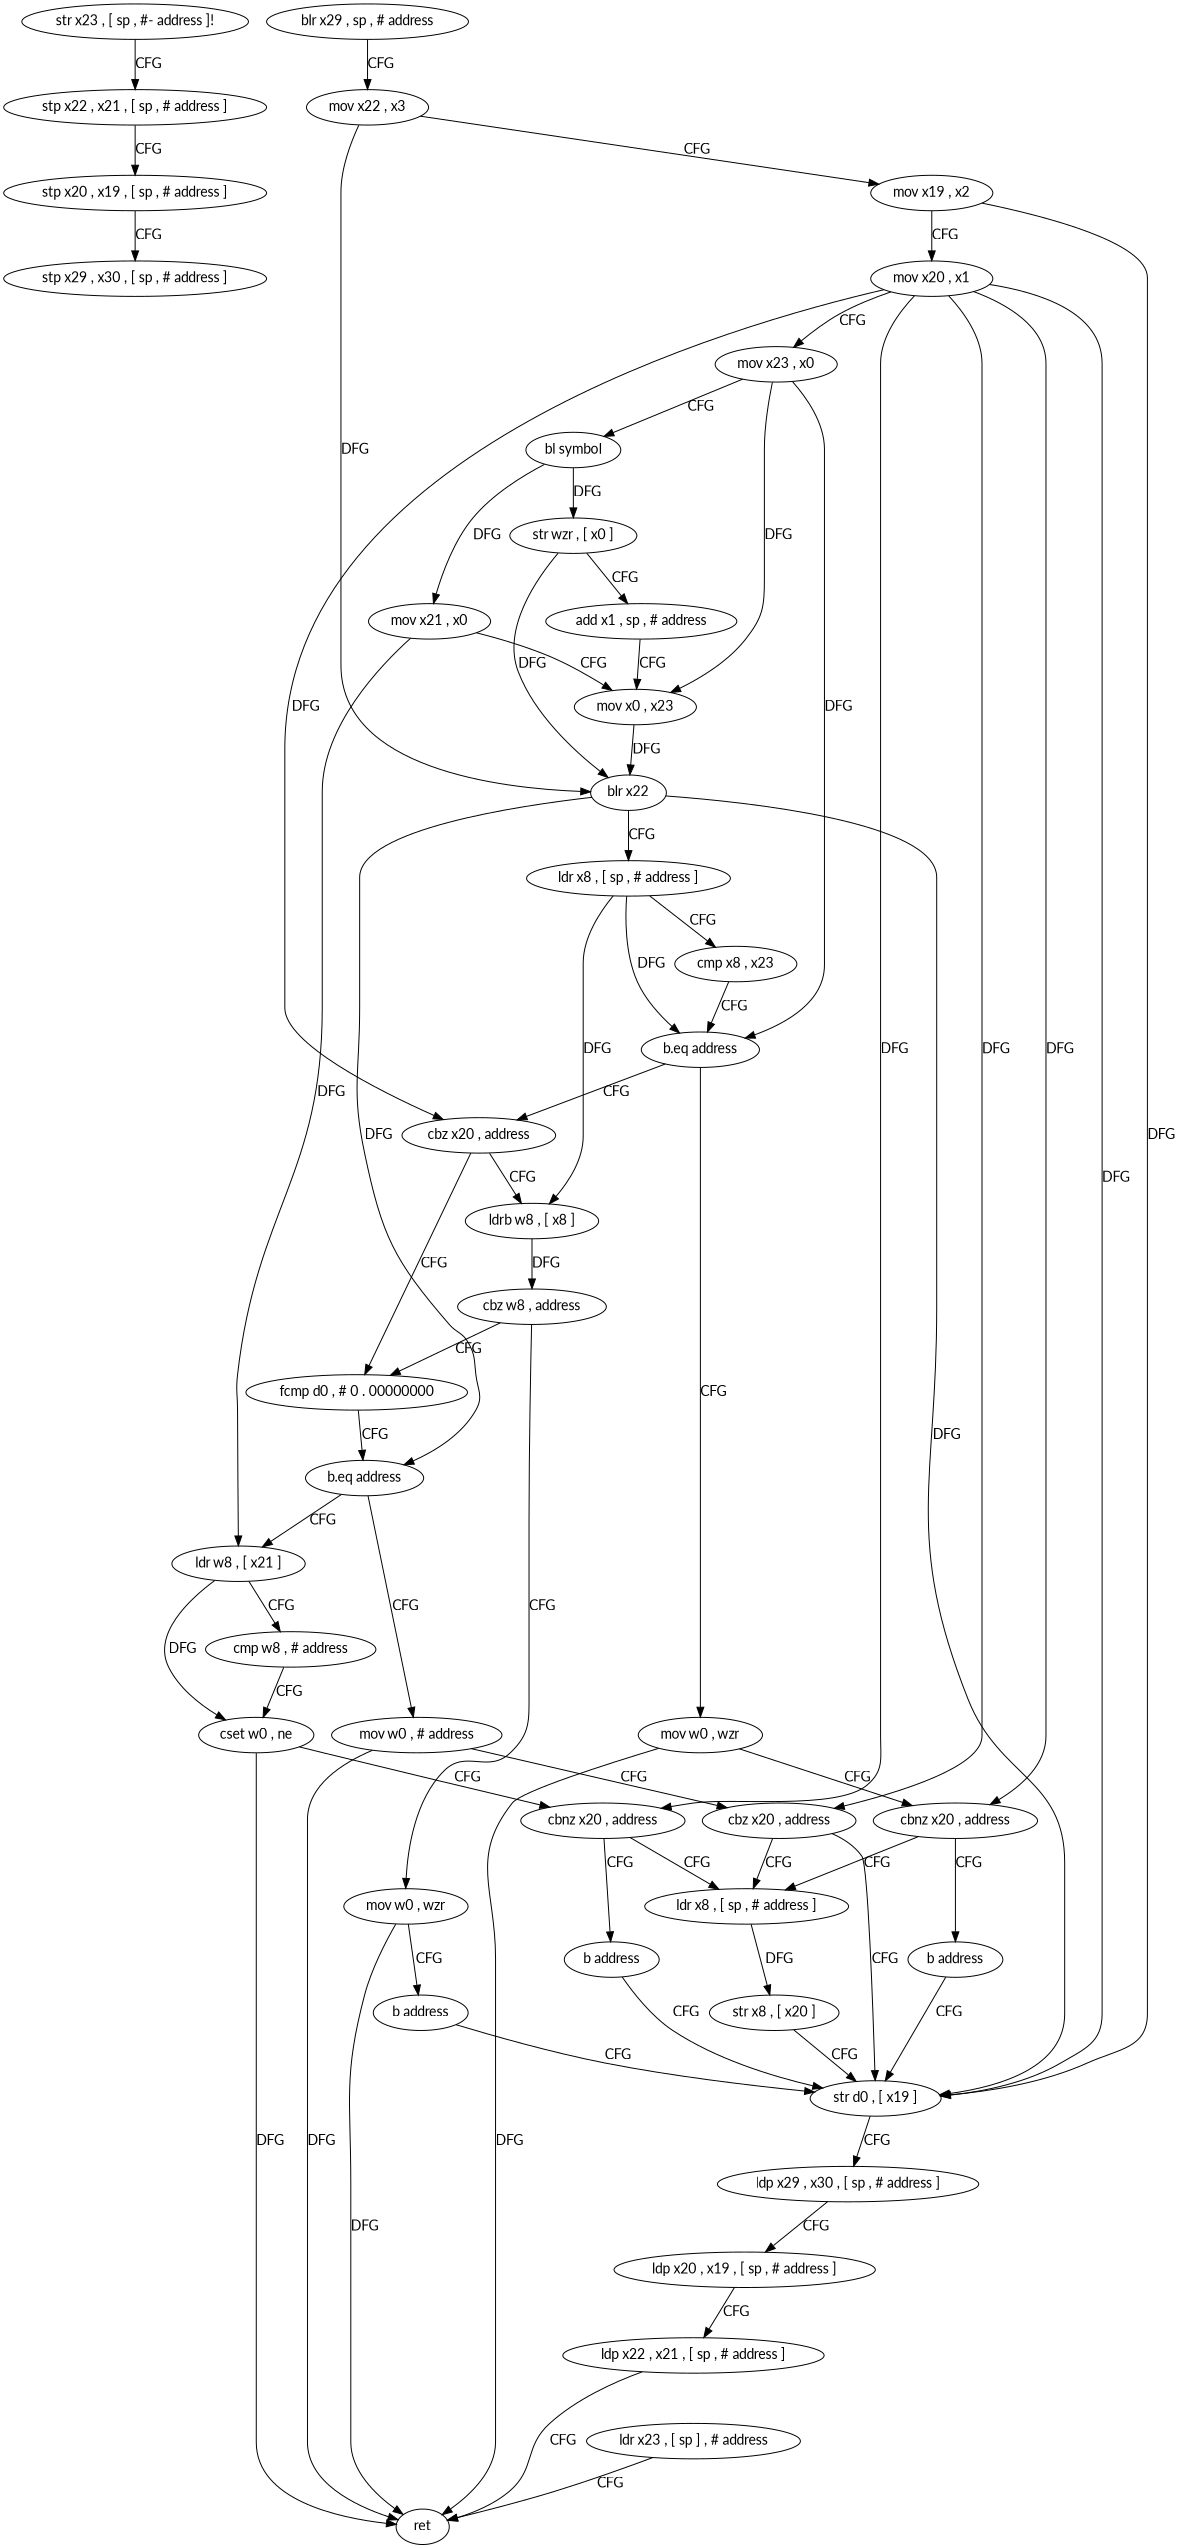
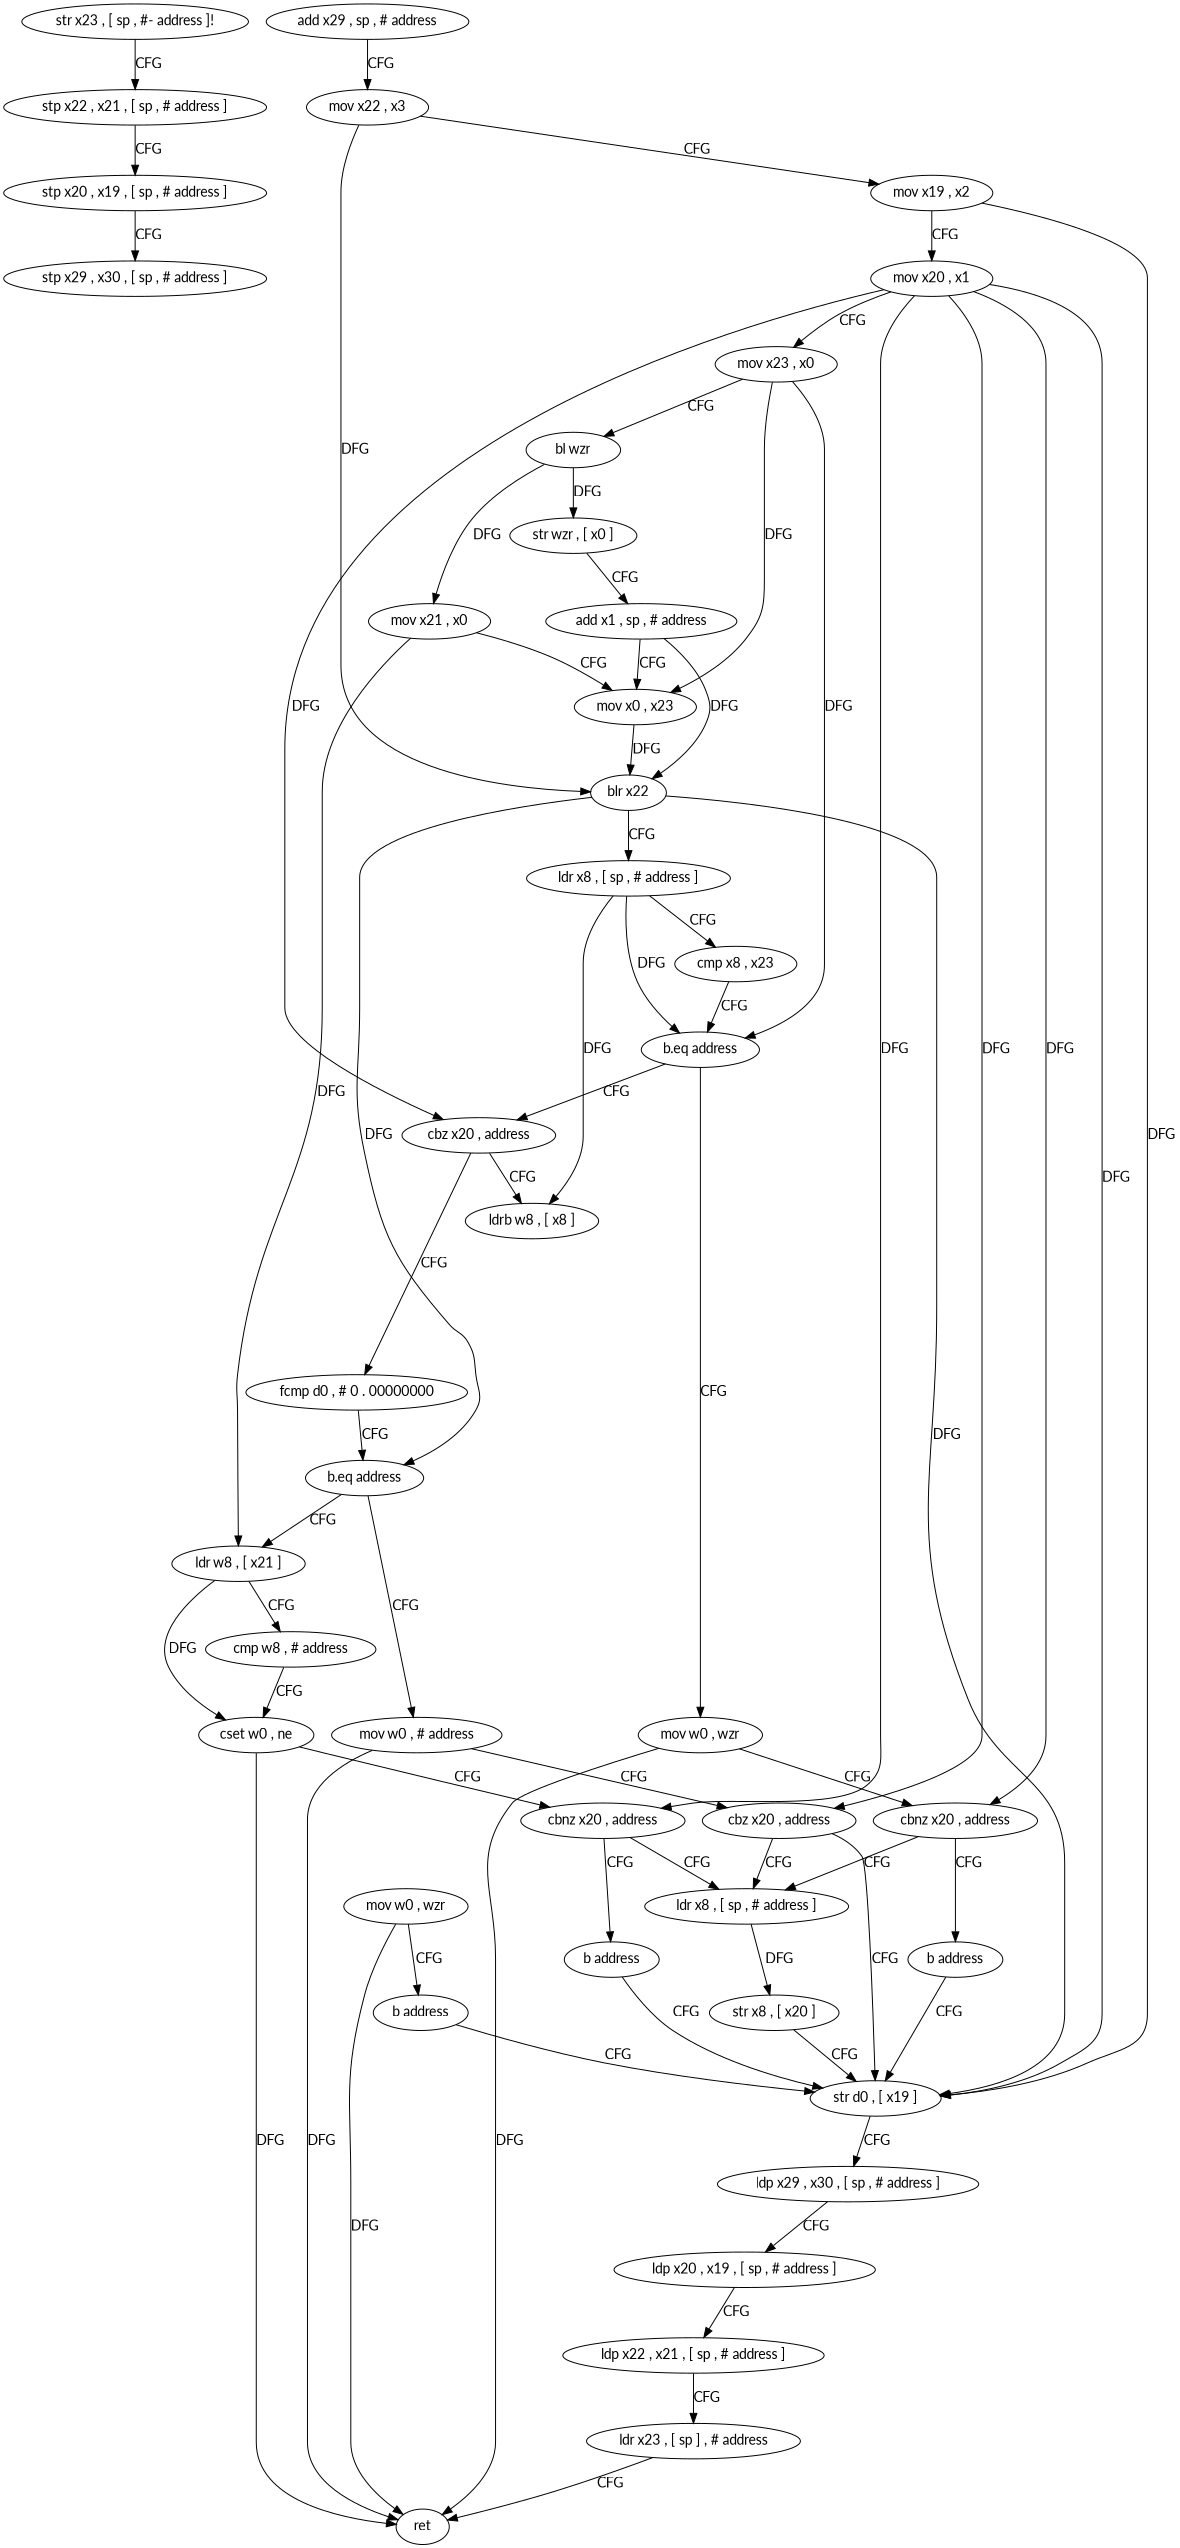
node "blr x29 , sp , # address": label "blr x29 , sp , # address" -> "add x29 , sp , # address"
node "bl symbol": label "bl symbol" -> "bl wzr"
edge "str wzr , [ x0 ]" -> "blr x22": now "add x1 , sp , # address" -> "blr x22"
node "cbz w8 , address": removed
edge "ldp x22 , x21 , [ sp , # address ]" -> "ret": now "ldp x22 , x21 , [ sp , # address ]" -> "ldr x23 , [ sp ] , # address"
